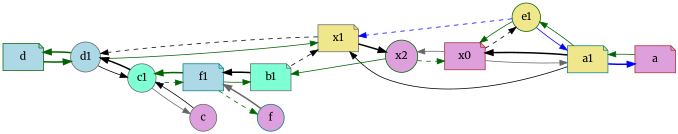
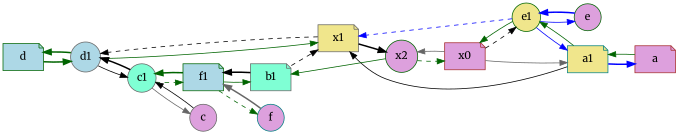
node "e": added
edge "a1" -> "x0": removed
node "f1": color teal -> darkgreen
